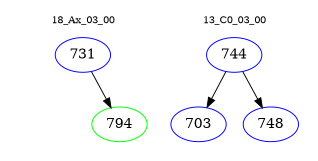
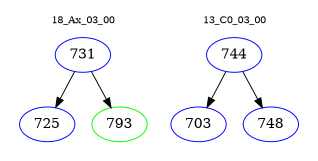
node "725": added
node "794": label "794" -> "793"
